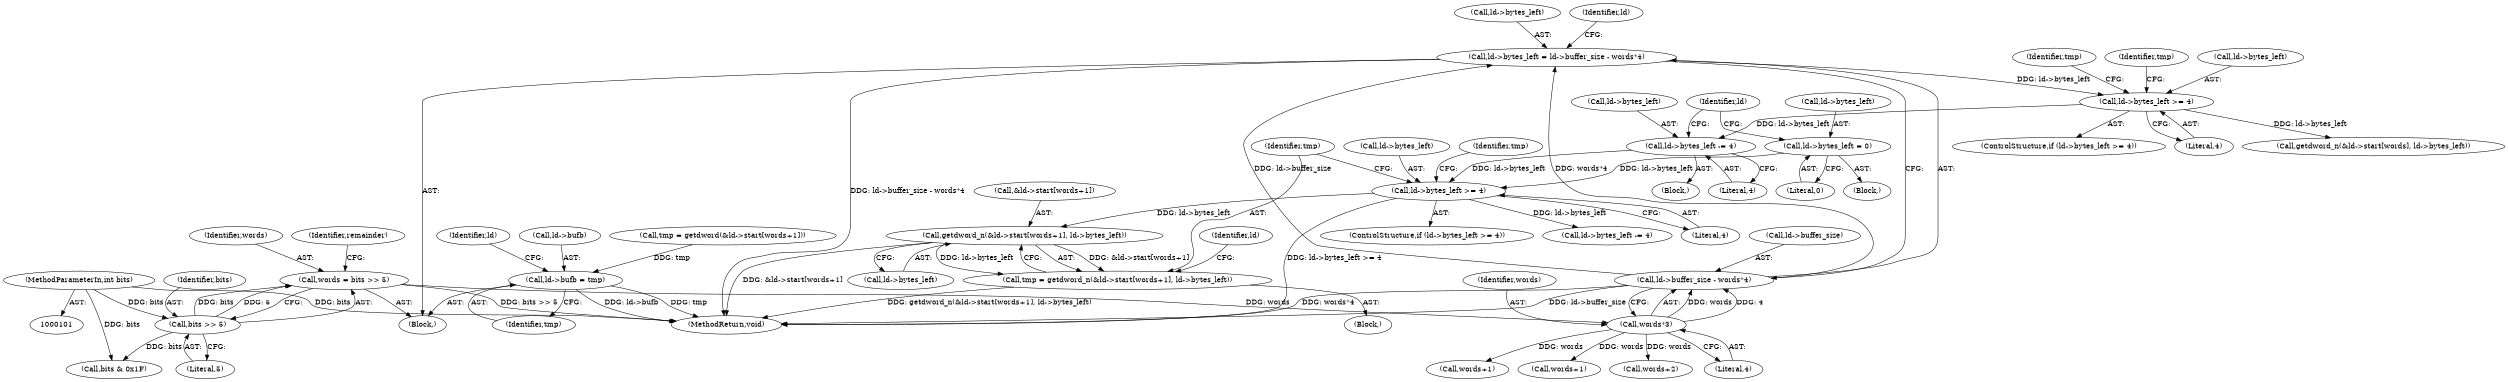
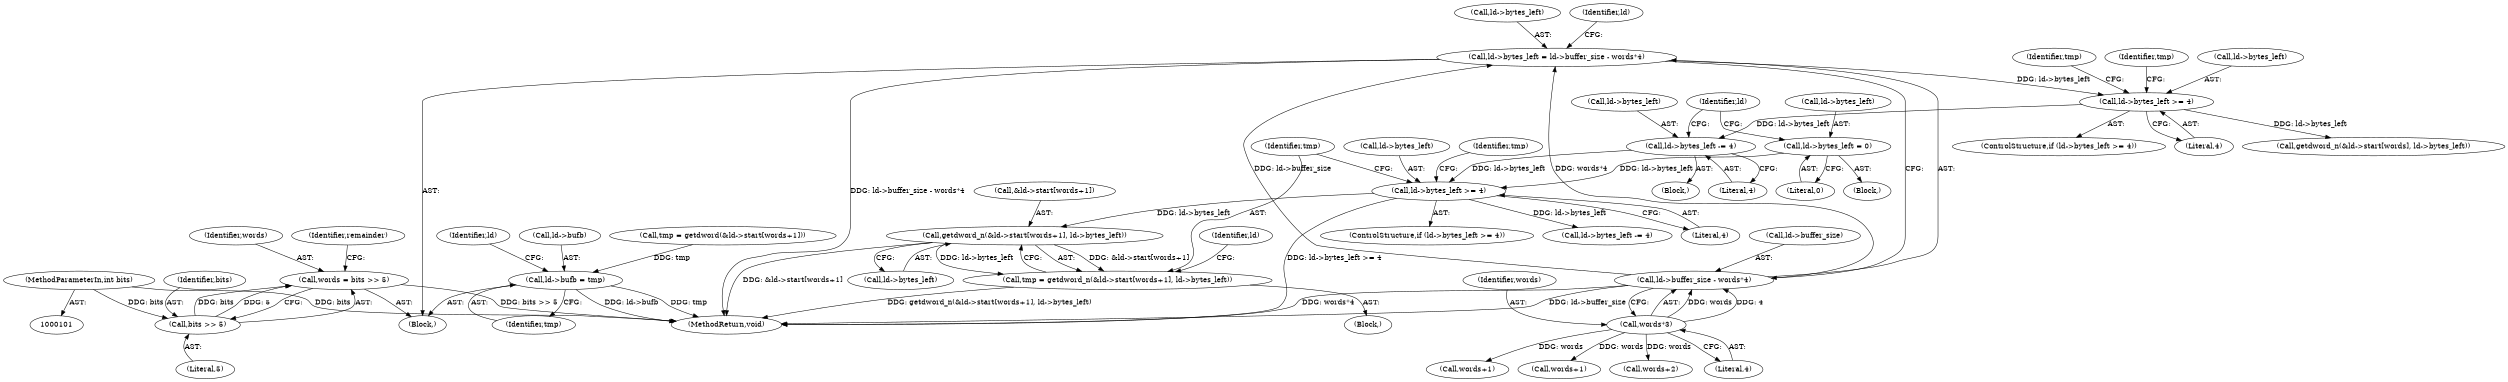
edge "(Call,words = bits >> 5)" -> "(Call,words*3)": removed, label "DDG: words"
edge "(Call,bits >> 5)" -> "(Literal,5)": removed, label "CFG:"
node "(Call,bits & 0x1F)": removed
